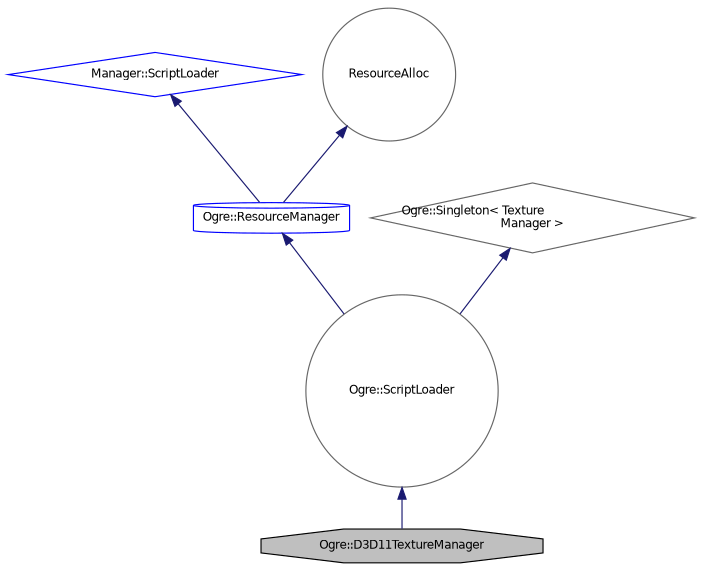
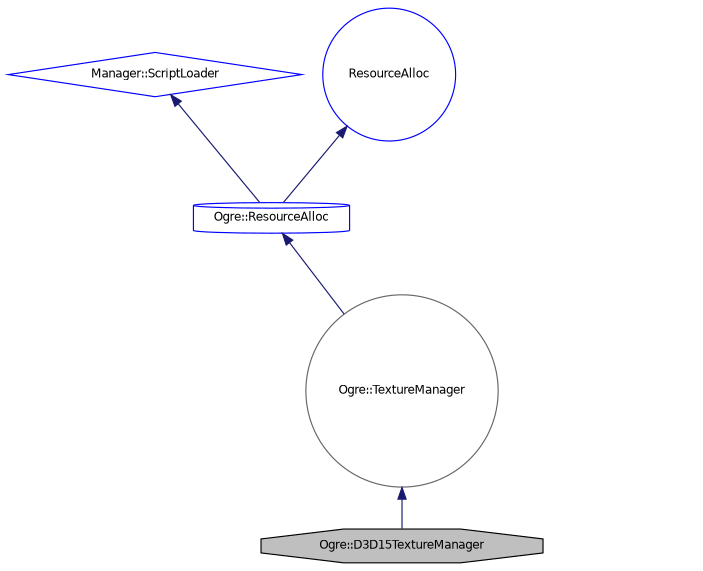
node "ResourceAlloc": color gray40 -> blue
node "Ogre::ResourceManager": label "Ogre::ResourceManager" -> "Ogre::ResourceAlloc"
node "Ogre::Singleton< Texture Manager >": removed
node "Ogre::ScriptLoader": label "Ogre::ScriptLoader" -> "Ogre::TextureManager"
node "Ogre::D3D11TextureManager": label "Ogre::D3D11TextureManager" -> "Ogre::D3D15TextureManager"
